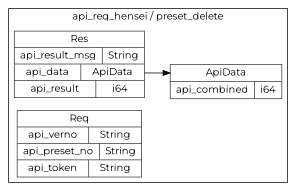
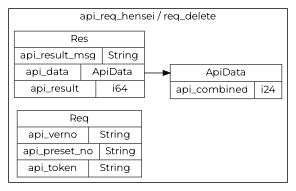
cluster "api_req_hensei / preset_delete": label "api_req_hensei / preset_delete" -> "api_req_hensei / req_delete"
node "ApiData": text "i64" -> "i24"
